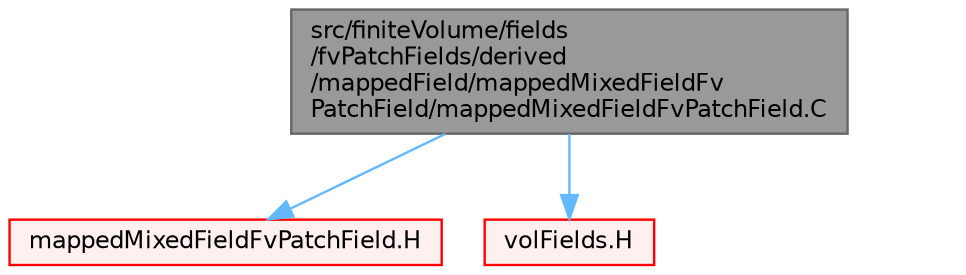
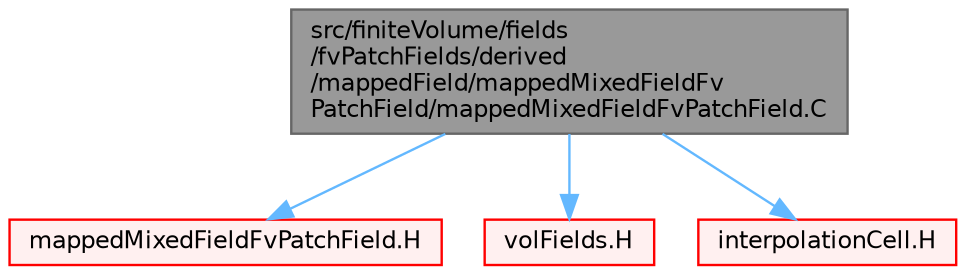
node "interpolationCell.H": added
